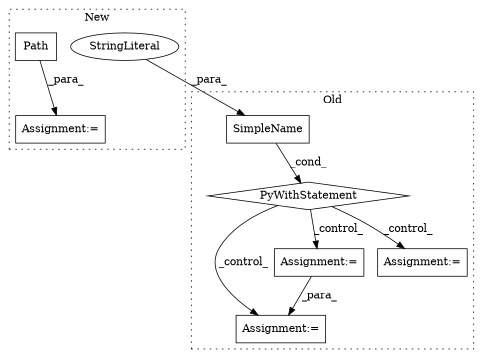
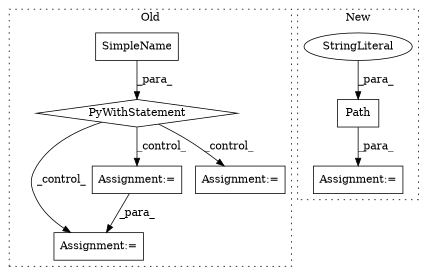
edge "StringLiteral" -> "SimpleName": now "StringLiteral" -> "Path"
edge "SimpleName" -> "PyWithStatement": label "_cond_" -> "_para_"
